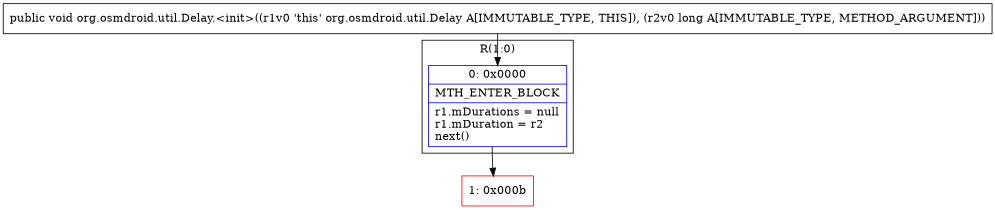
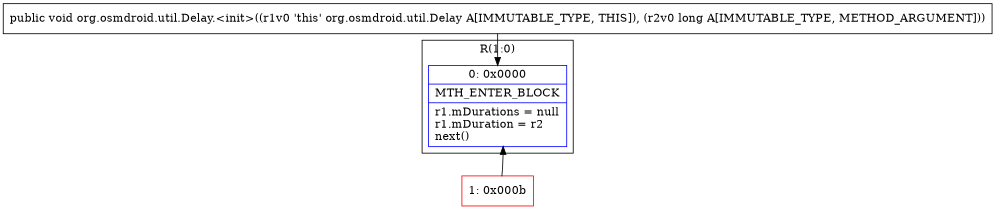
edge "0: 0x0000" -> "1: 0x000b": reversed
